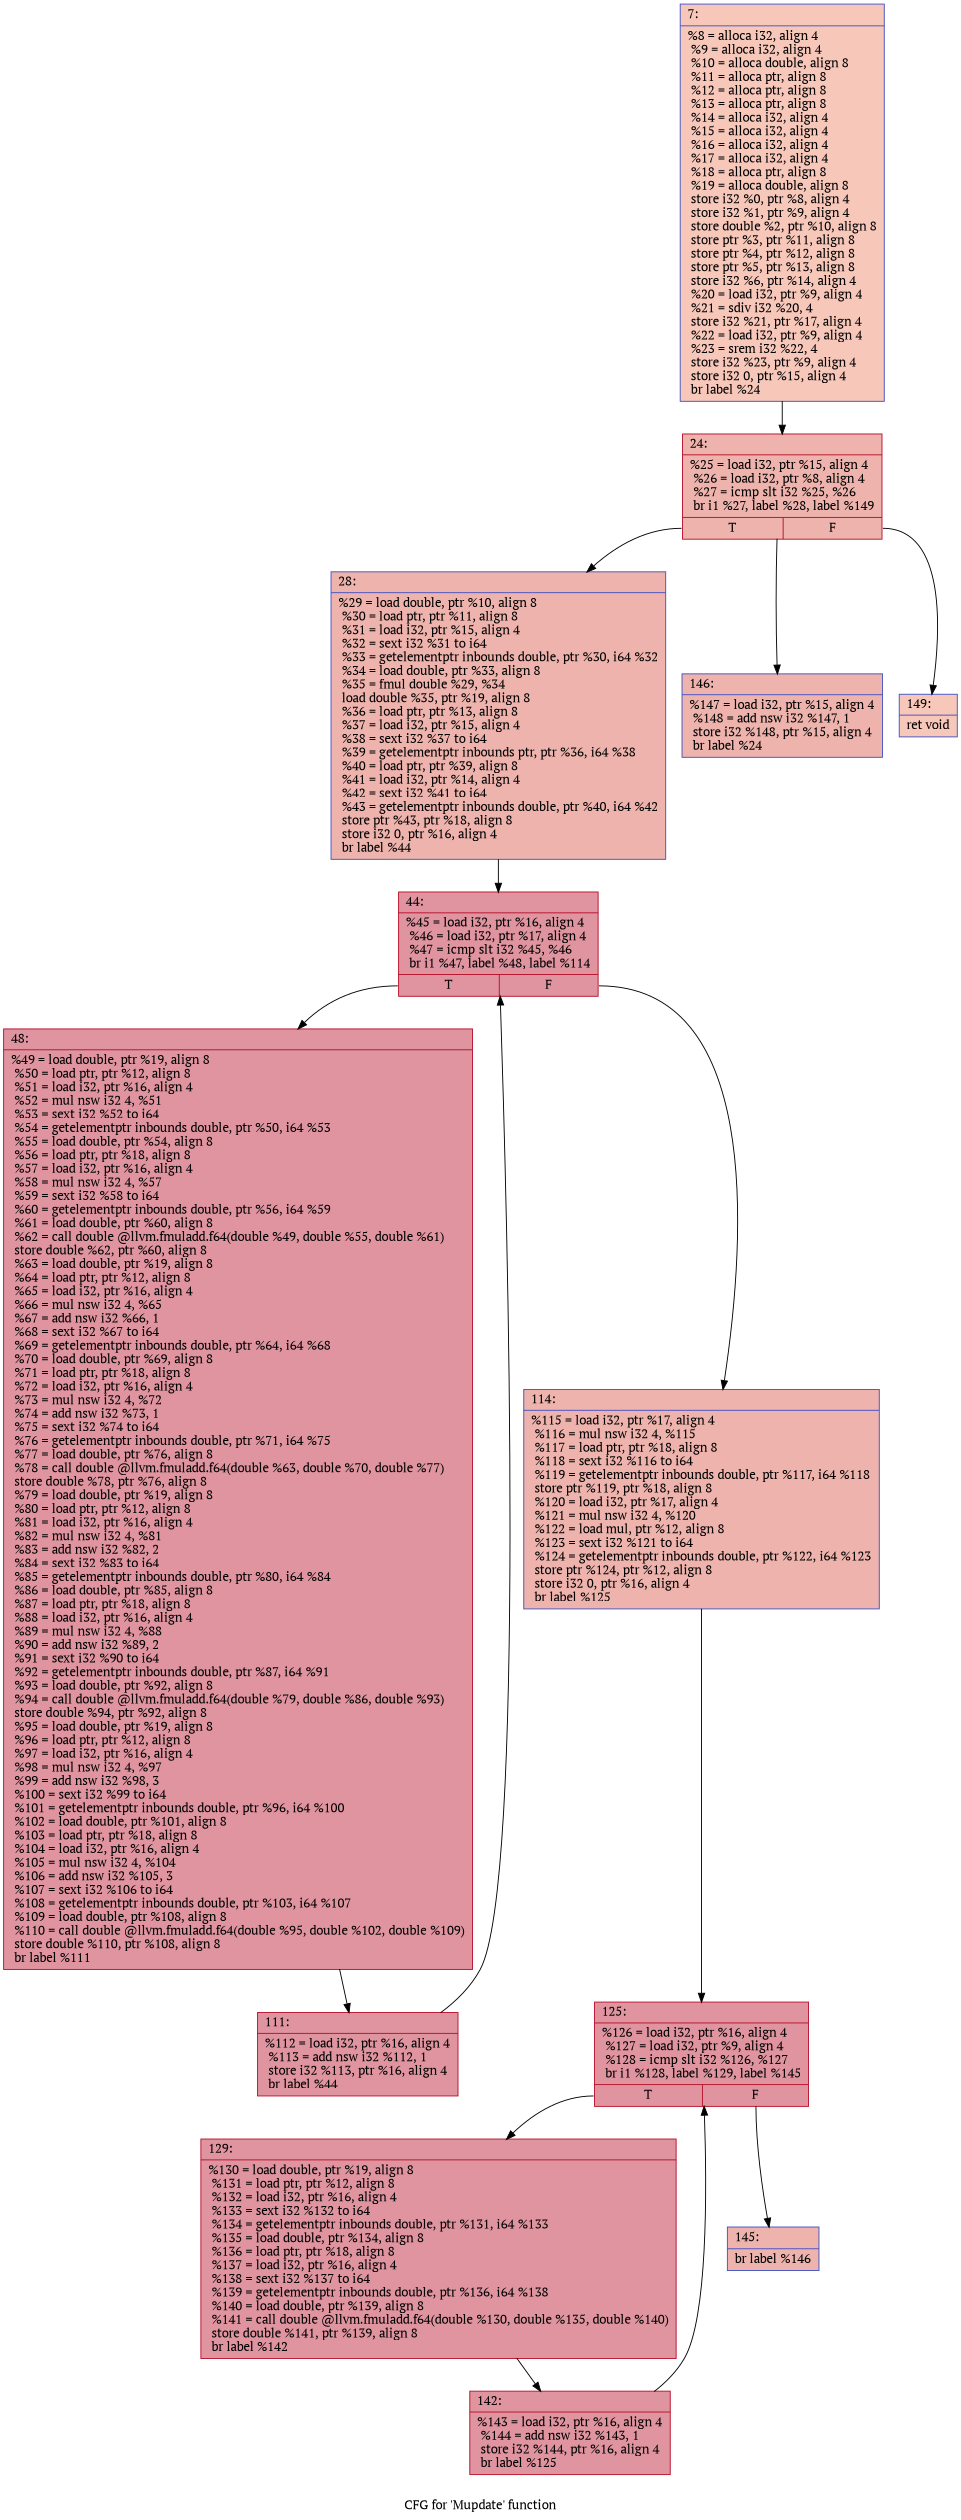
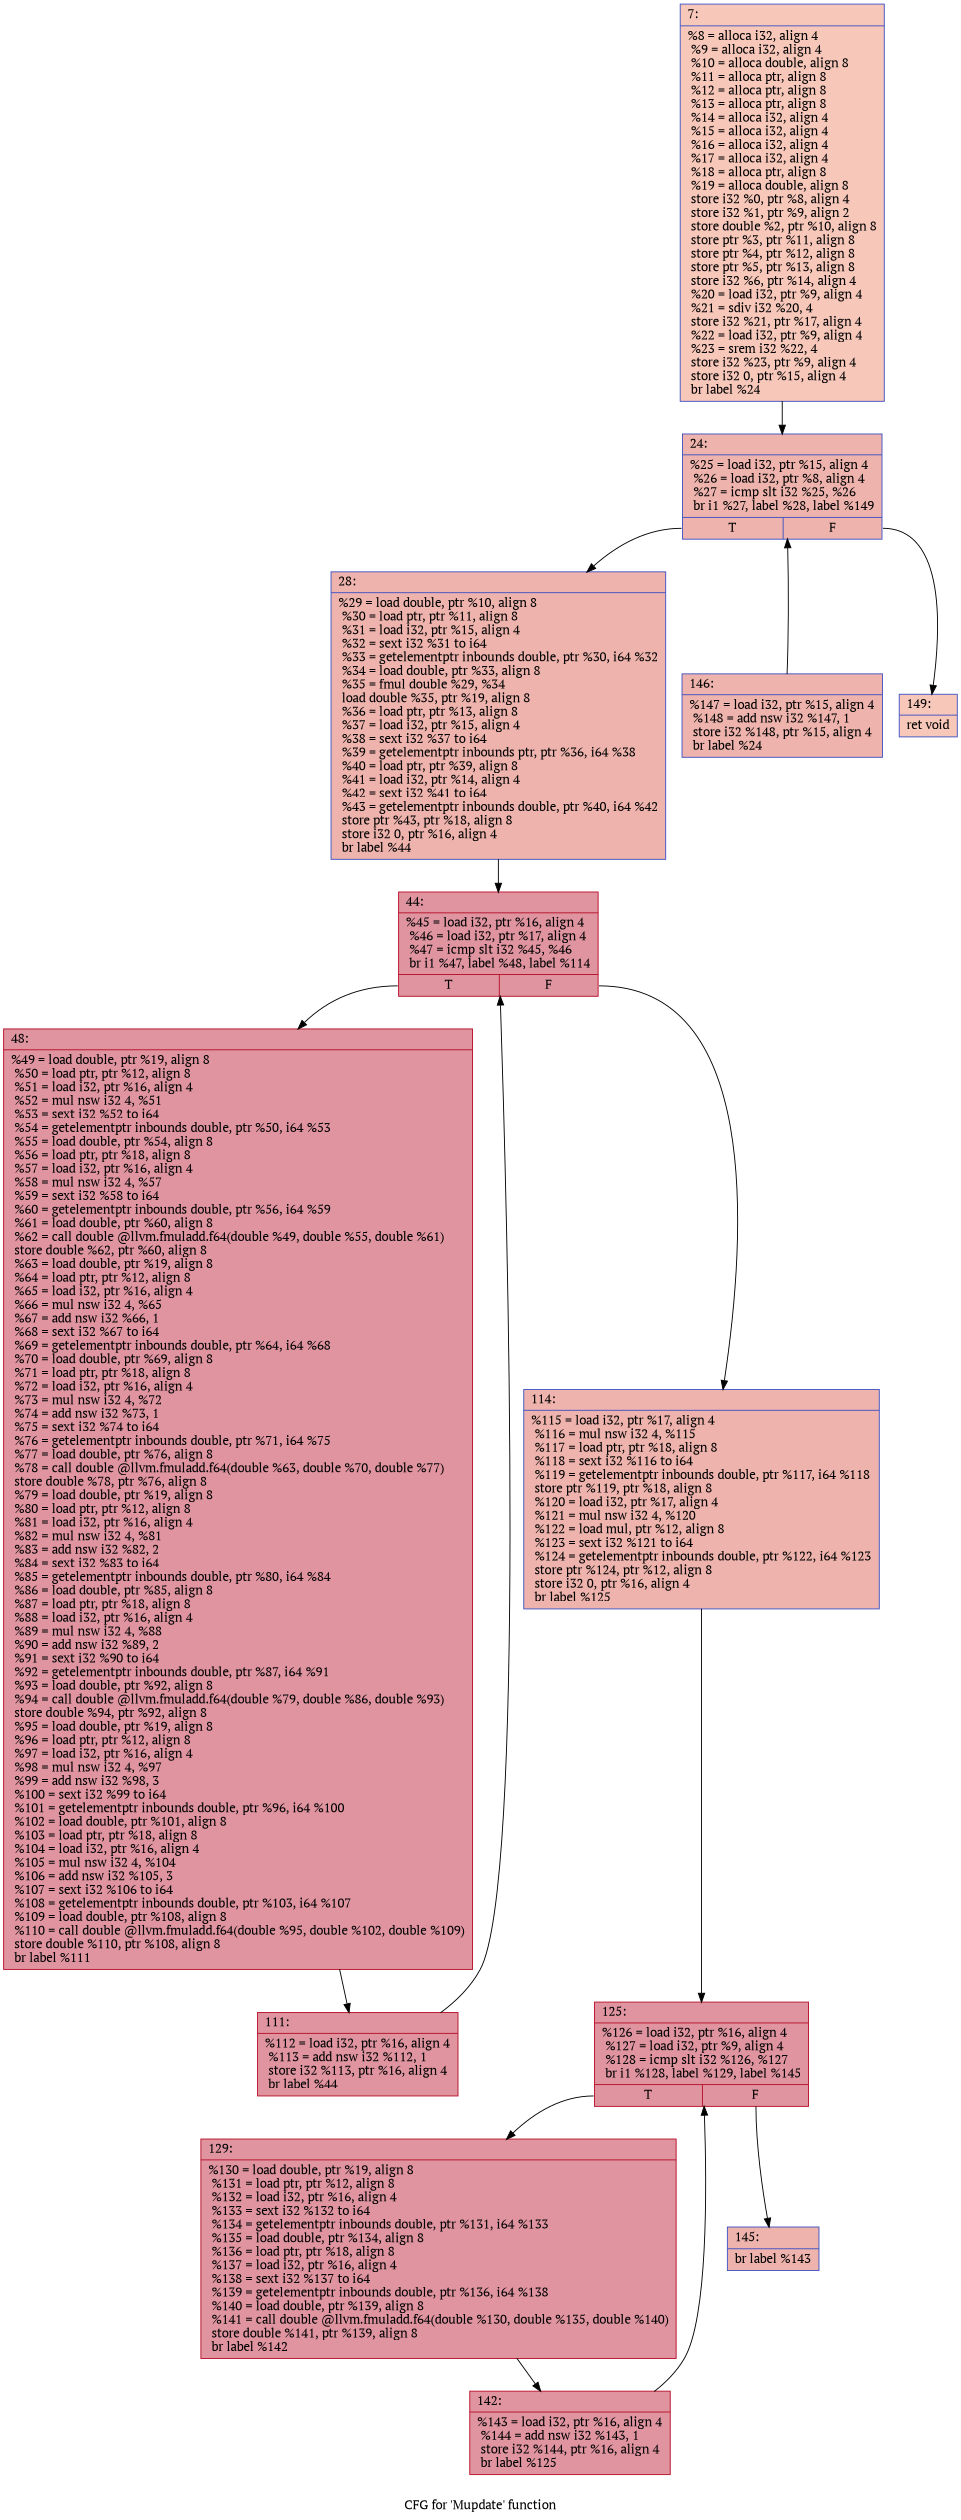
node "7:": text "store i32 %1, ptr %9, align 4" -> "store i32 %1, ptr %9, align 2"
node "24:": color #b70d28ff -> #3d50c3ff
edge "24:" -> "146:": reversed
node "145:": text "br label %146" -> "br label %143"
